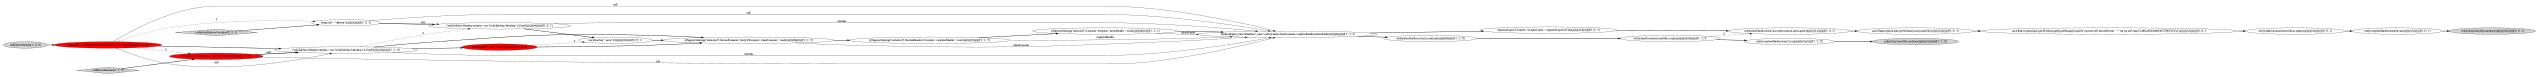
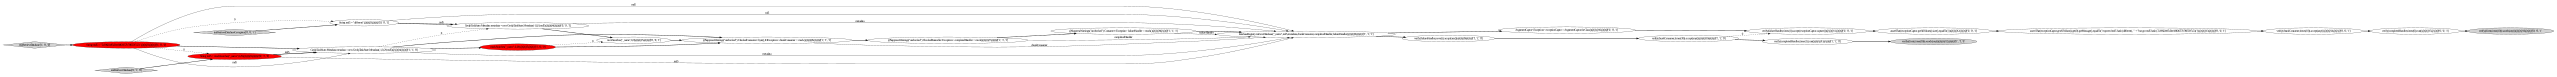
node "testRetrieveDatabase['1', '0', '0']": shape ellipse -> diamond
